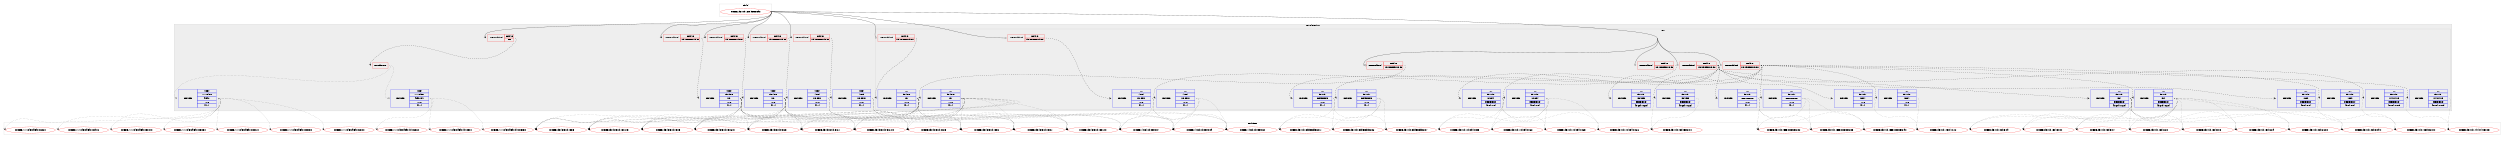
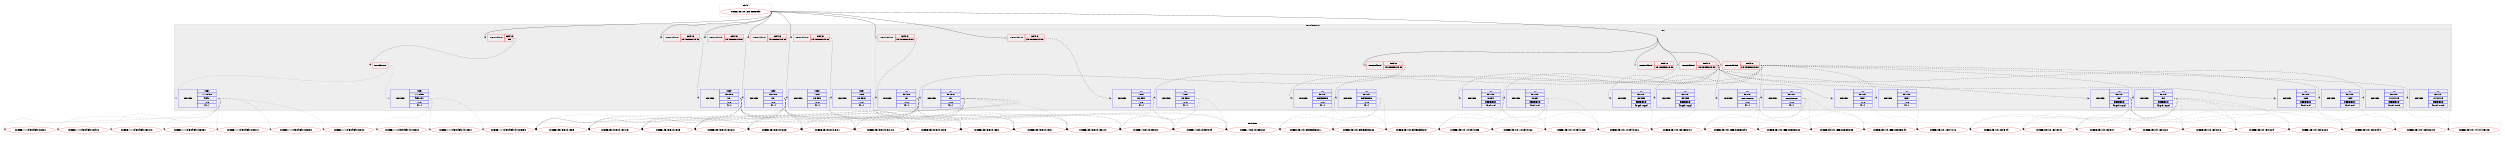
node "portage://dev-ruby/regexp_parser-2.9.1": added
